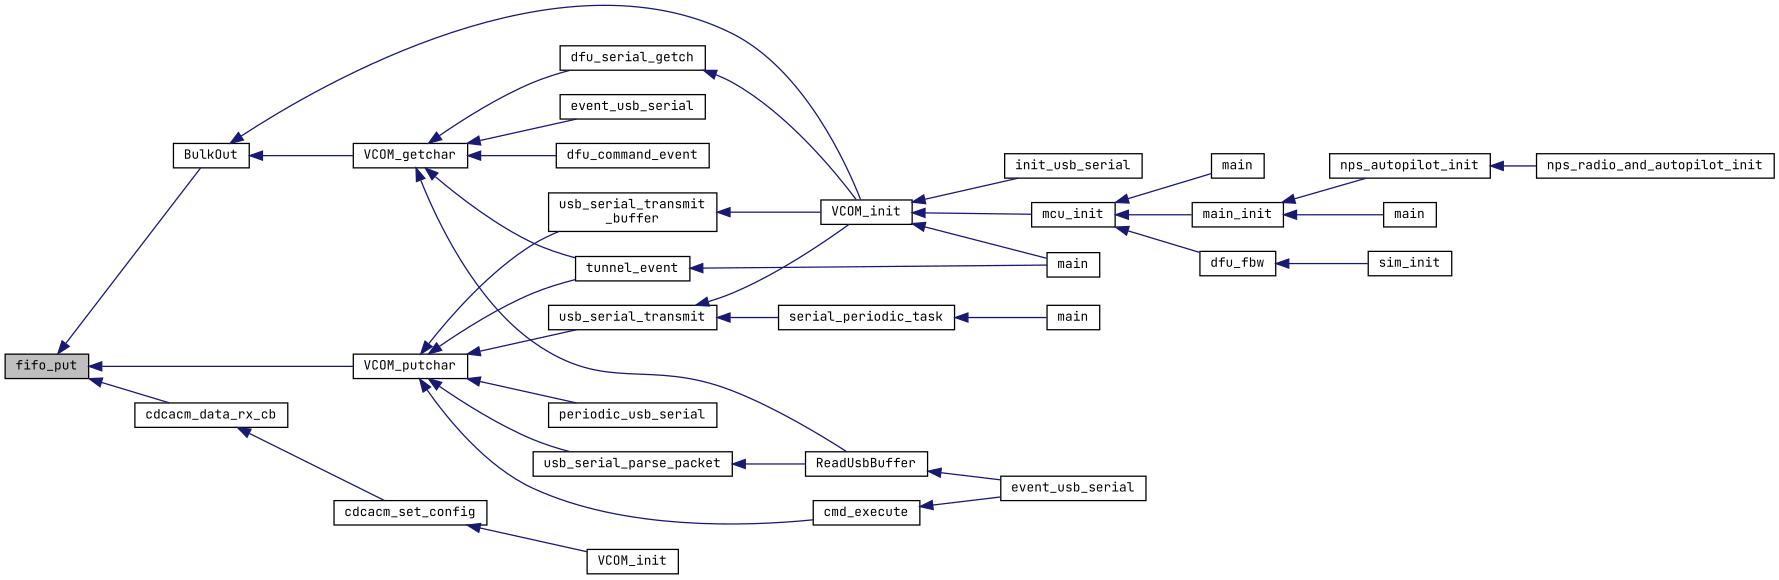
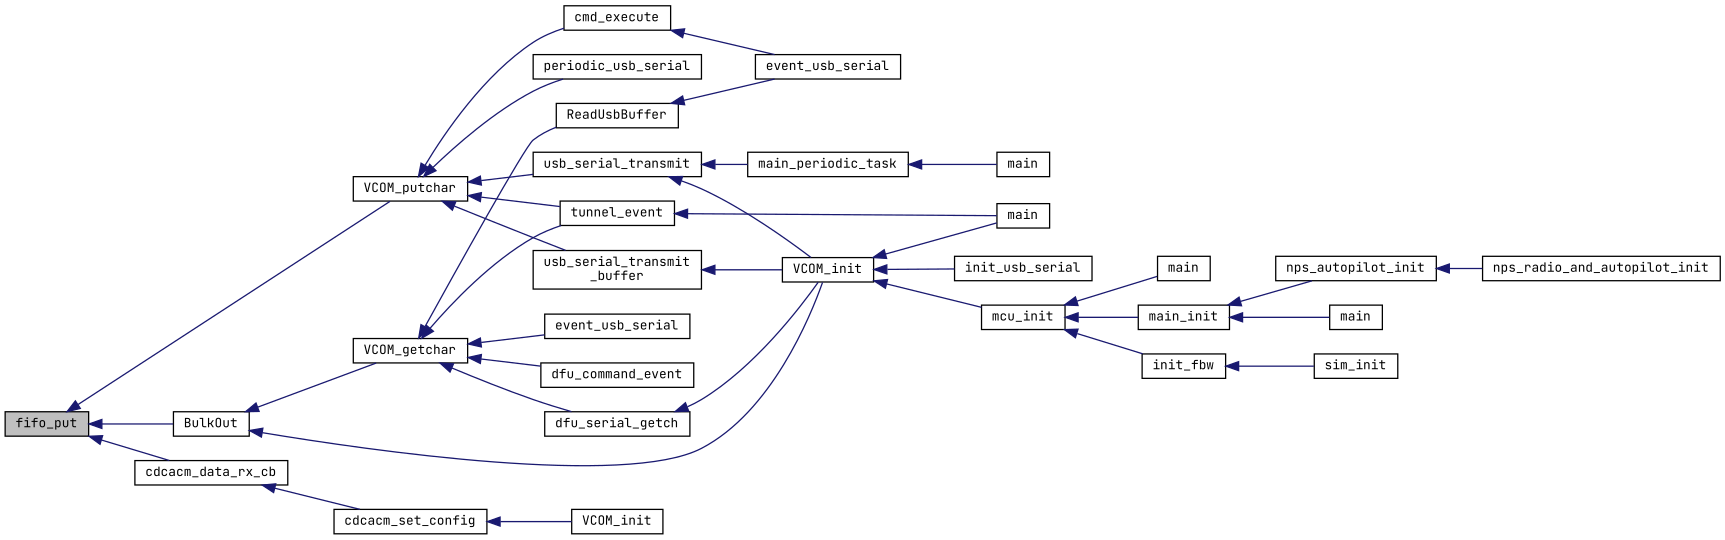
node "dfu_fbw": label "dfu_fbw" -> "init_fbw"
node "serial_periodic_task": label "serial_periodic_task" -> "main_periodic_task"
node "usb_serial_parse_packet": removed
